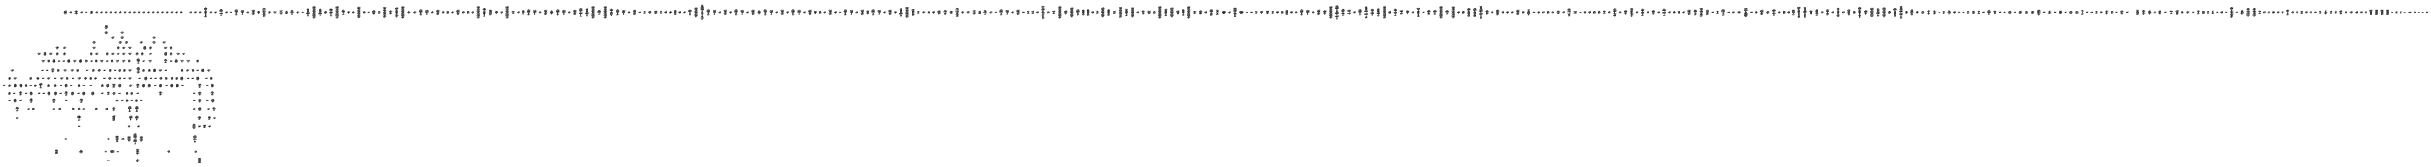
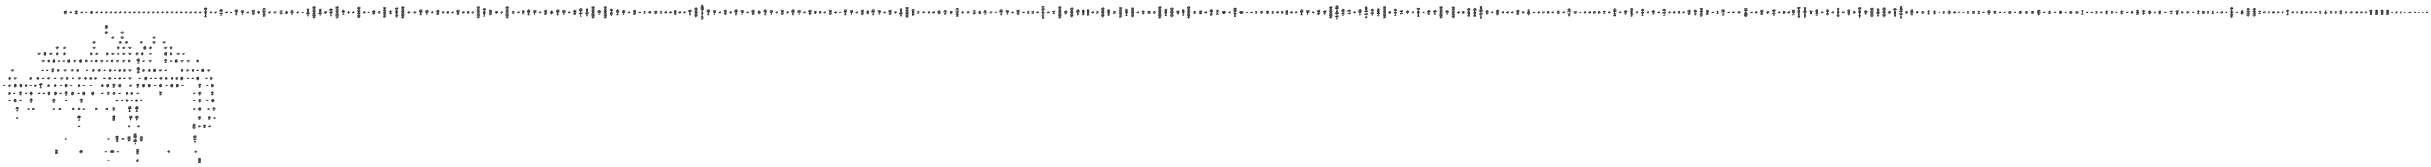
node "# 0x5f8 JUMPDEST PUSHX Data JUMP": added
node "# 0x272e JUMPDEST MLOAD PUSHX Data PUSHX Data JUMP": added
